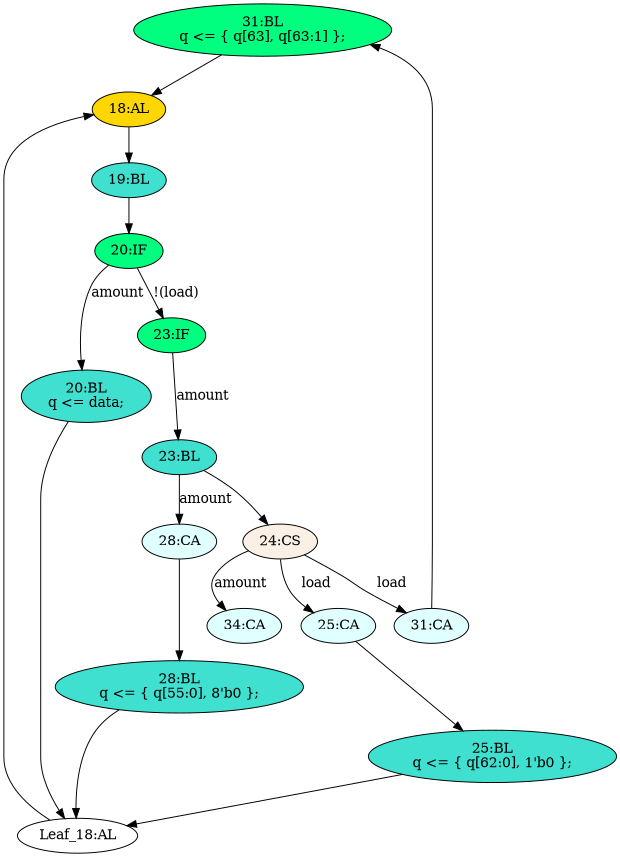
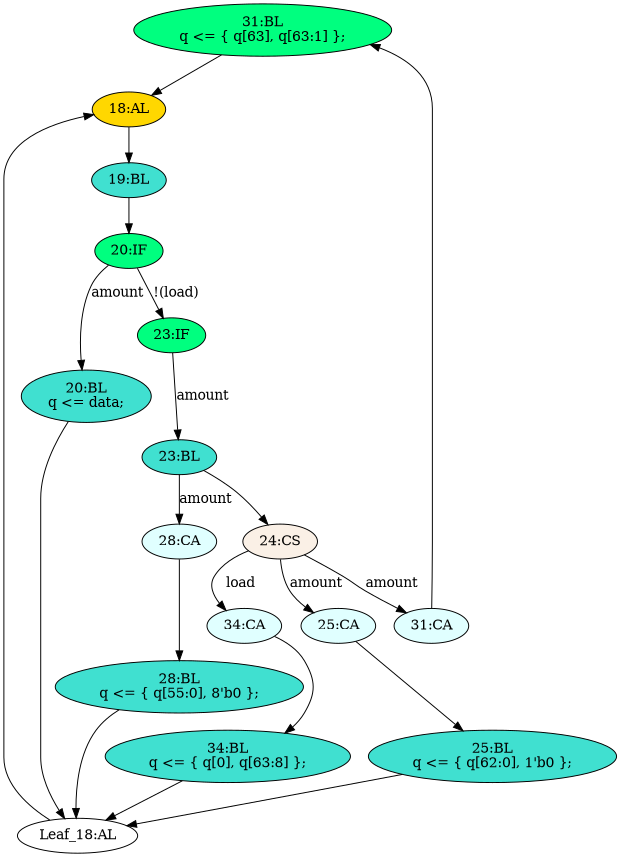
edge "24:CS" -> "34:CA": label "amount" -> "load"
edge "24:CS" -> "25:CA": label "load" -> "amount"
edge "24:CS" -> "31:CA": label "load" -> "amount"
node "34:BL q <= { q[0], q[63:8] };": added
